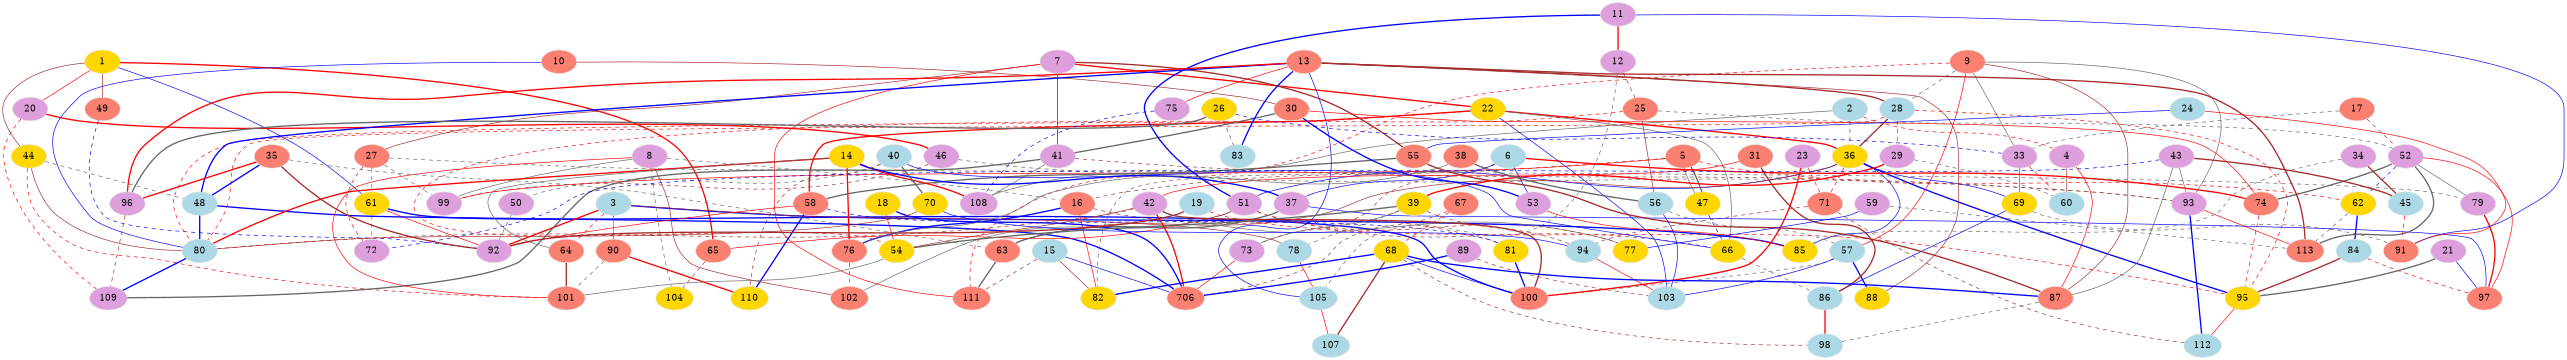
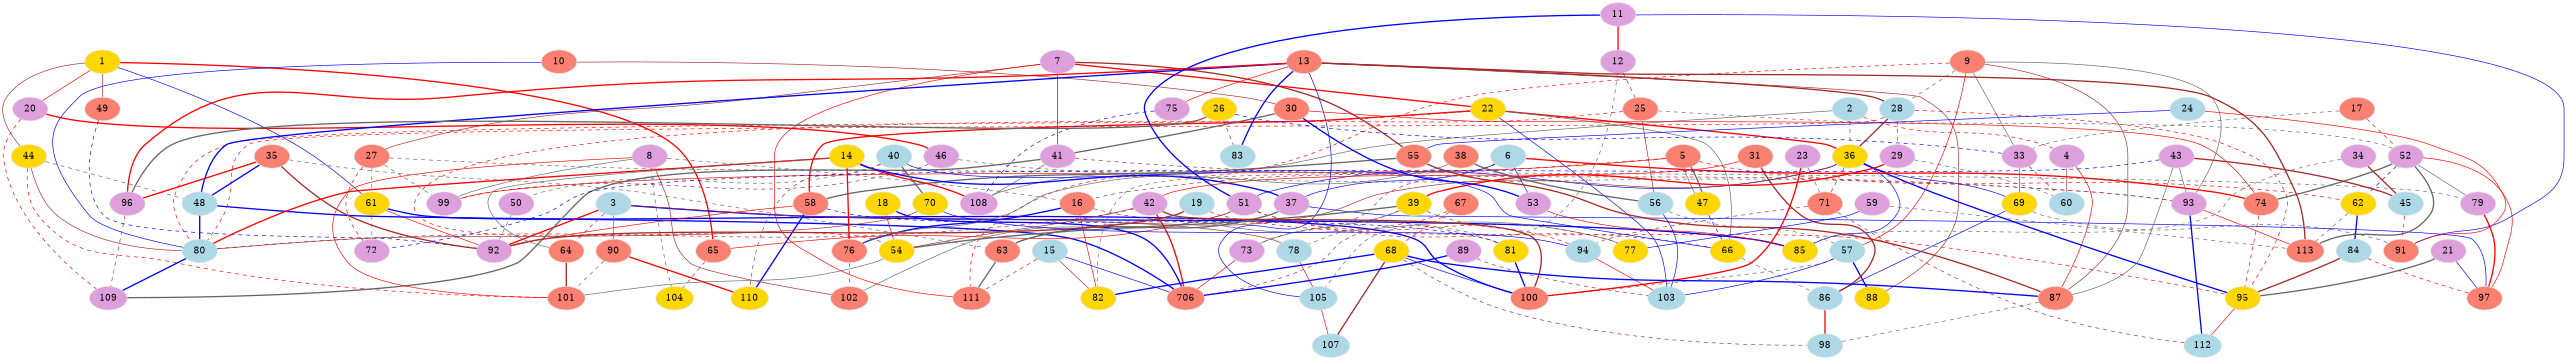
edge "23" -- "71": color red -> gray40
